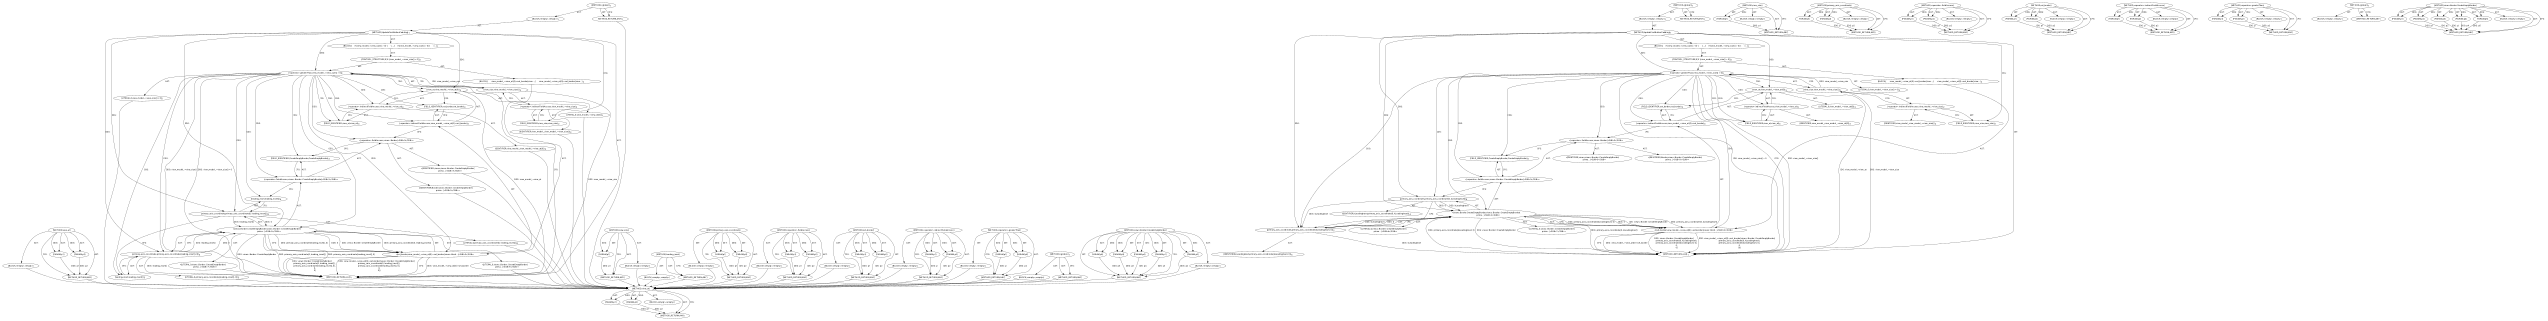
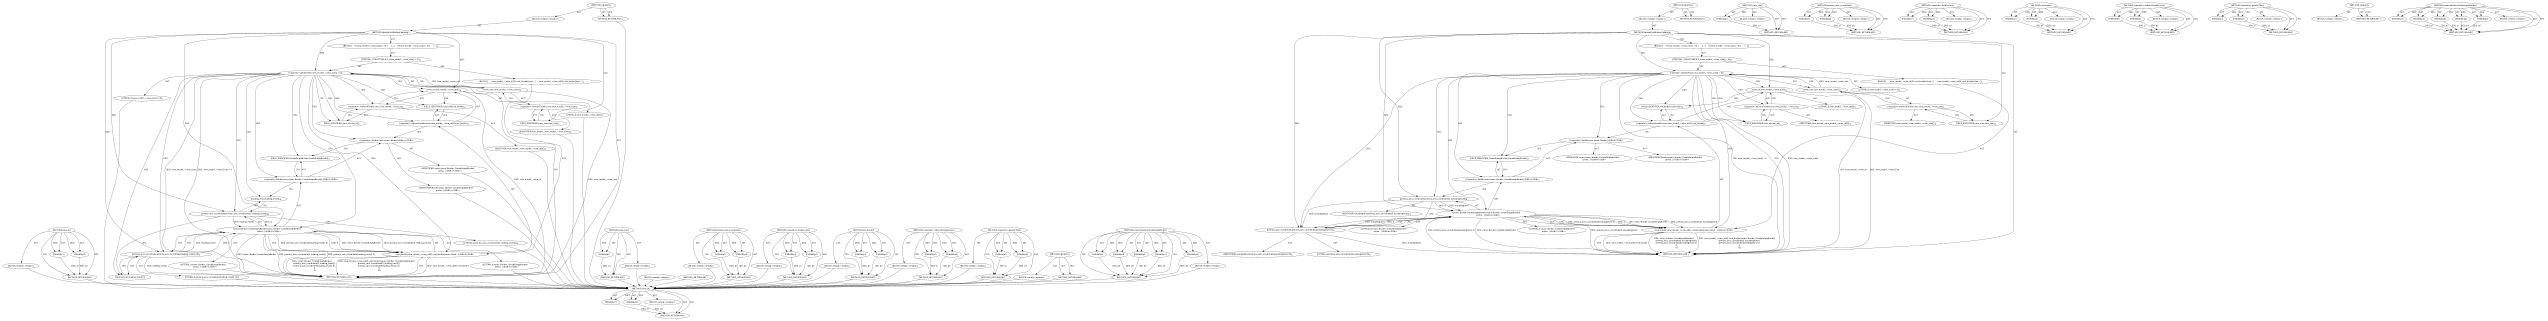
node "(METHOD,leading_inset)": removed
node "(LITERAL,0,primary_axis_coordinate(kLeadingInset, 0))": added
